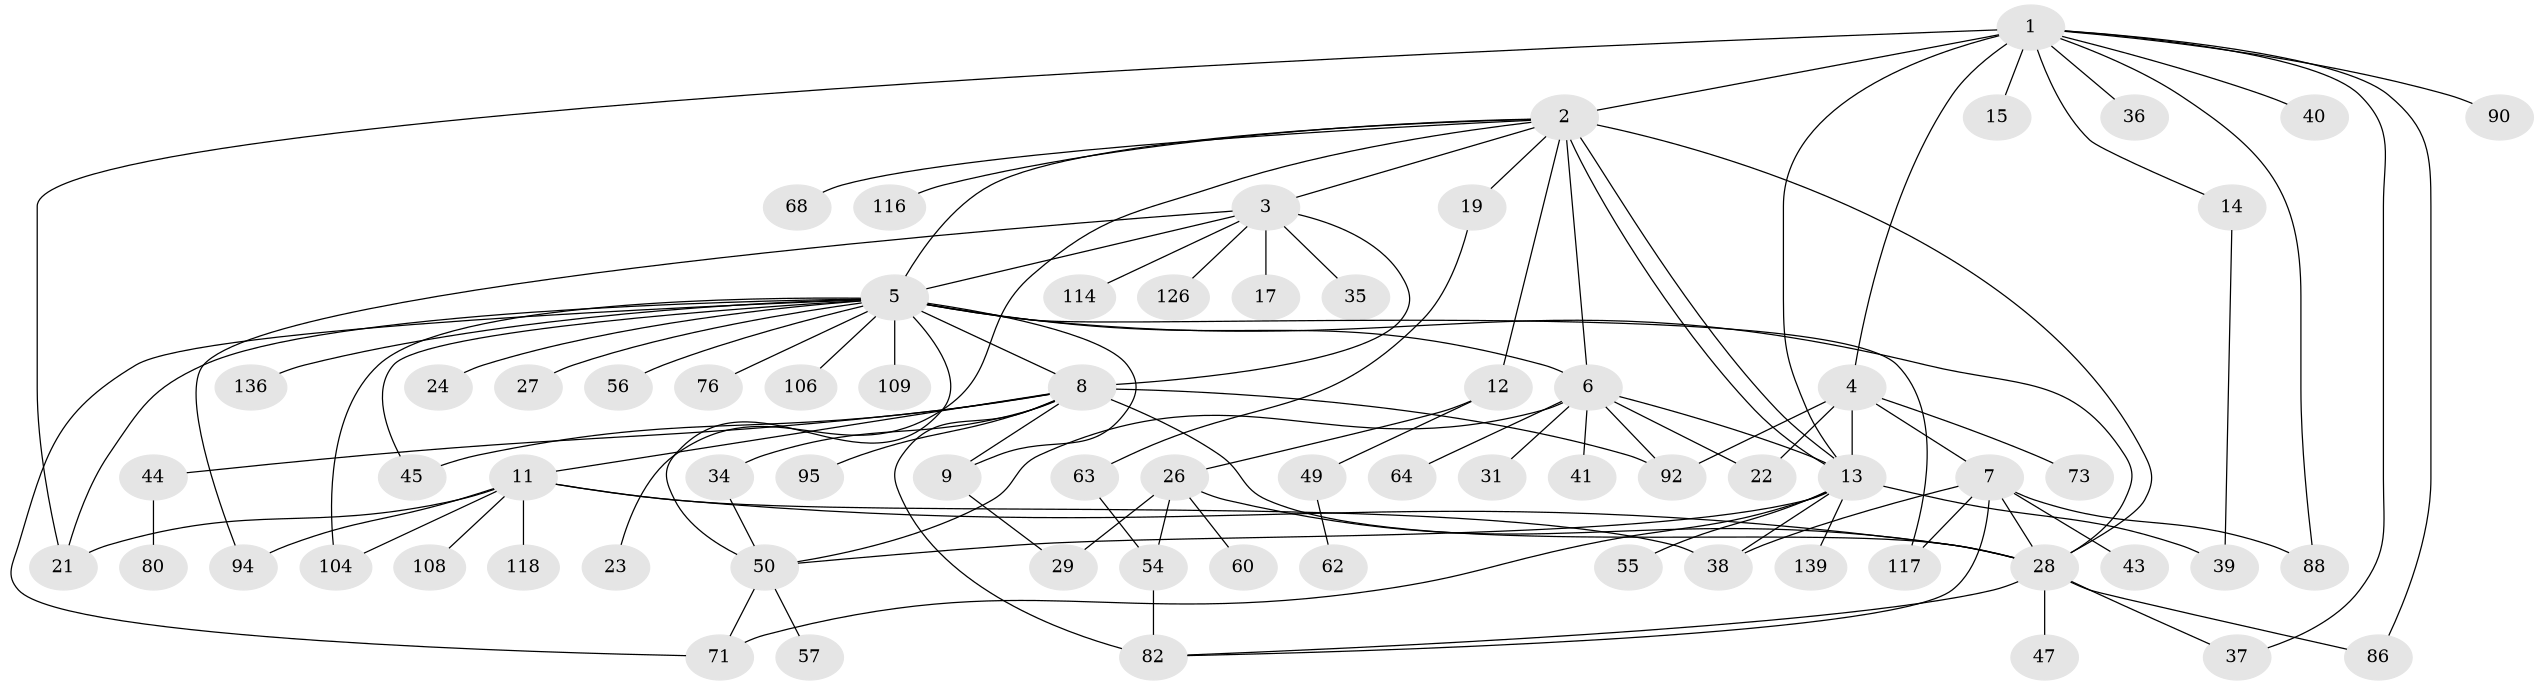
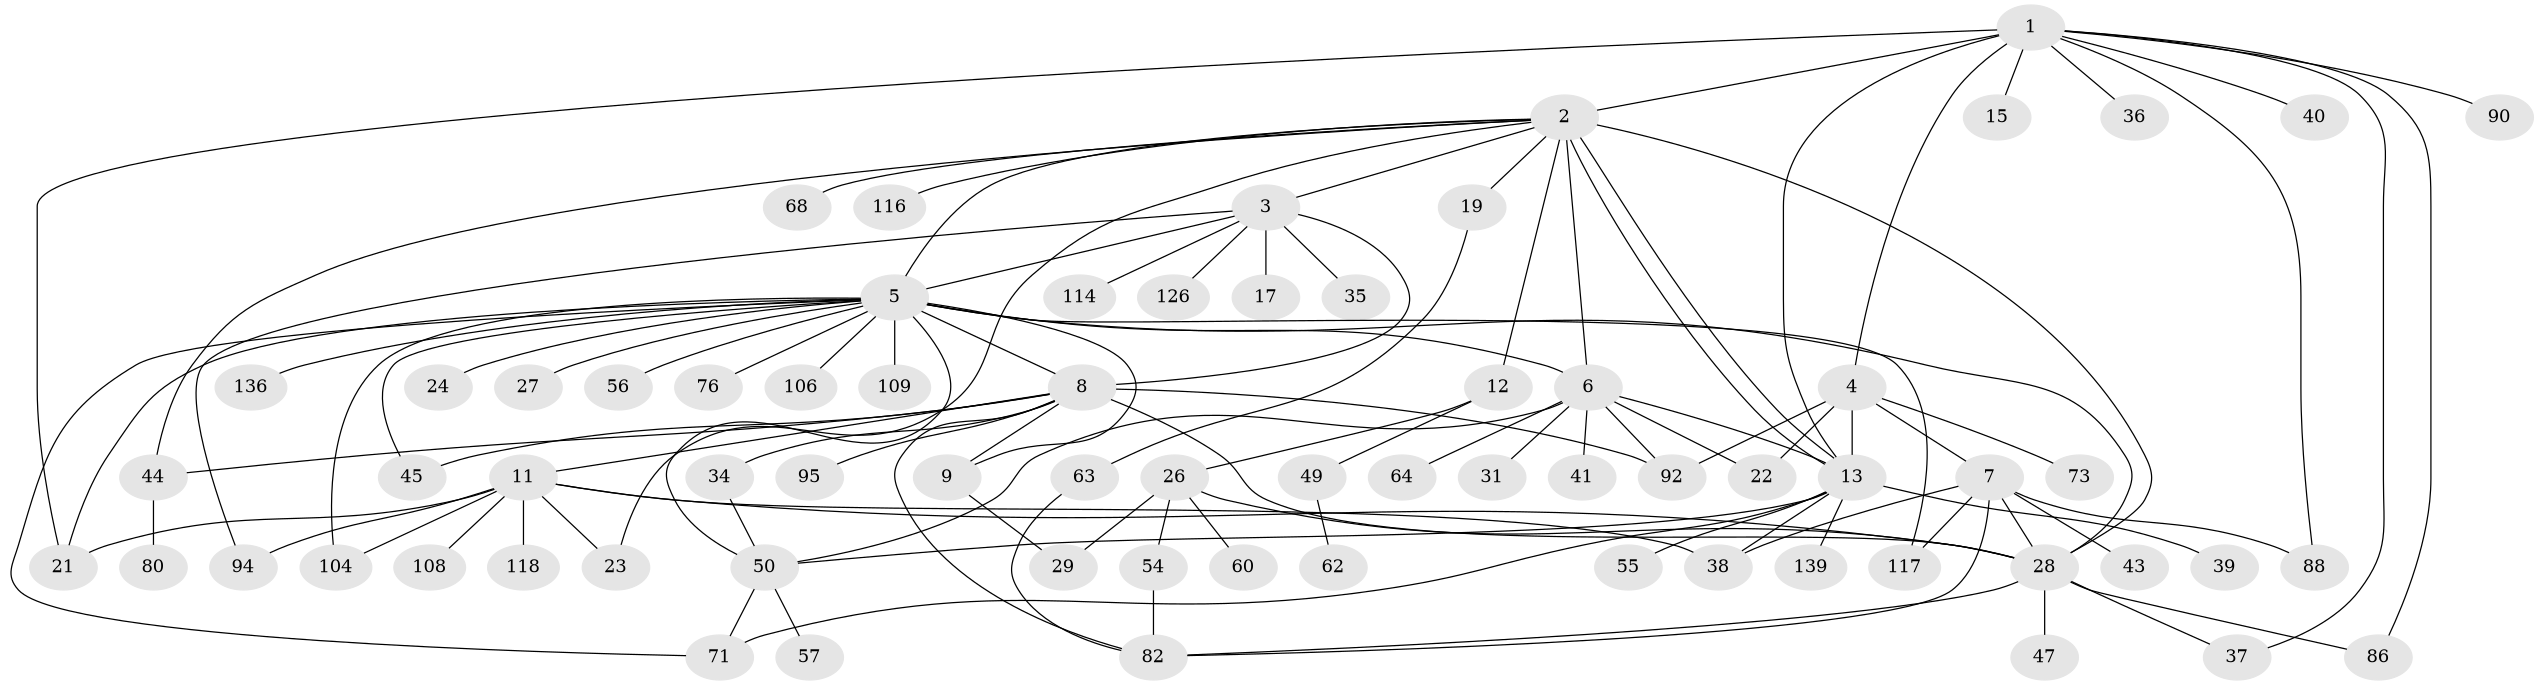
edge "2" -- "44": added
node "14": removed
edge "11" -- "23": added
edge "63" -- "54": now "63" -- "82"
